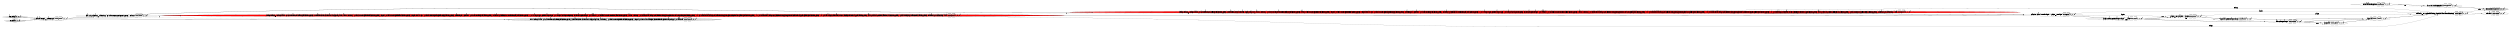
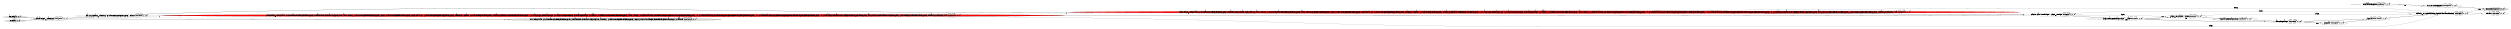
edge "plugins.add(getTestTransportPlugin())@@@9@@@['1', '1', '0']" -> "plugins.add()@@@14@@@['1', '1', '0']": now "plugins.add(getTestTransportPlugin())@@@9@@@['1', '1', '0']" -> "addMockHttpTransport()@@@11@@@['1', '1', '0']"
